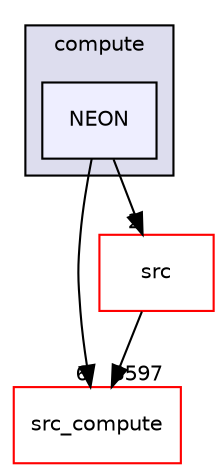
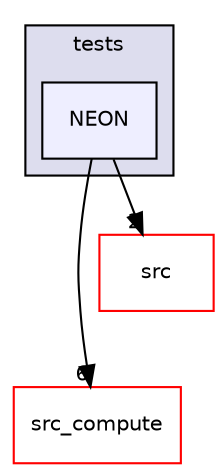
cluster "compute": label "compute" -> "tests"
edge "src" -> "src_compute": removed
